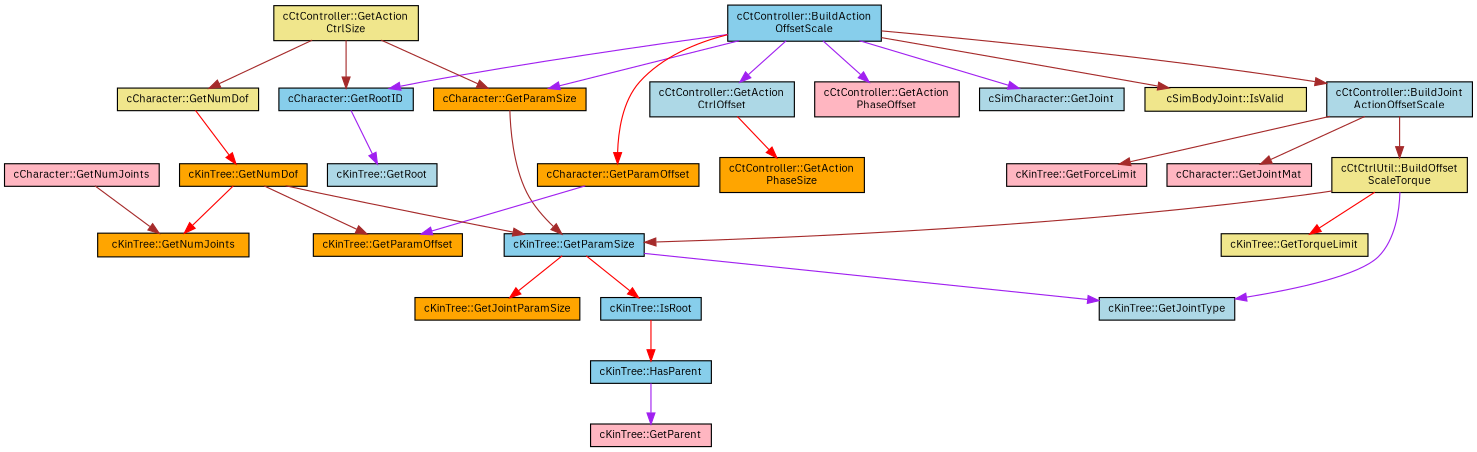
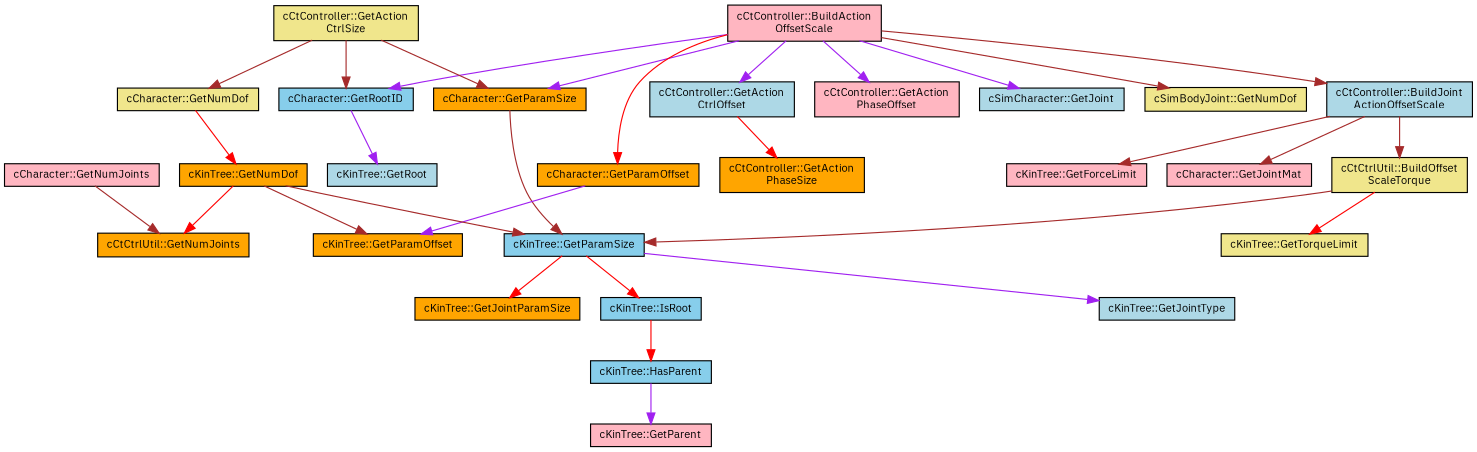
node "cCtController::BuildAction OffsetScale": fillcolor skyblue -> lightpink
node "cSimBodyJoint::IsValid": label "cSimBodyJoint::IsValid" -> "cSimBodyJoint::GetNumDof"
node "cKinTree::GetNumJoints": label "cKinTree::GetNumJoints" -> "cCtCtrlUtil::GetNumJoints"
edge "cCtCtrlUtil::BuildOffset ScaleTorque" -> "cKinTree::GetJointType": removed
